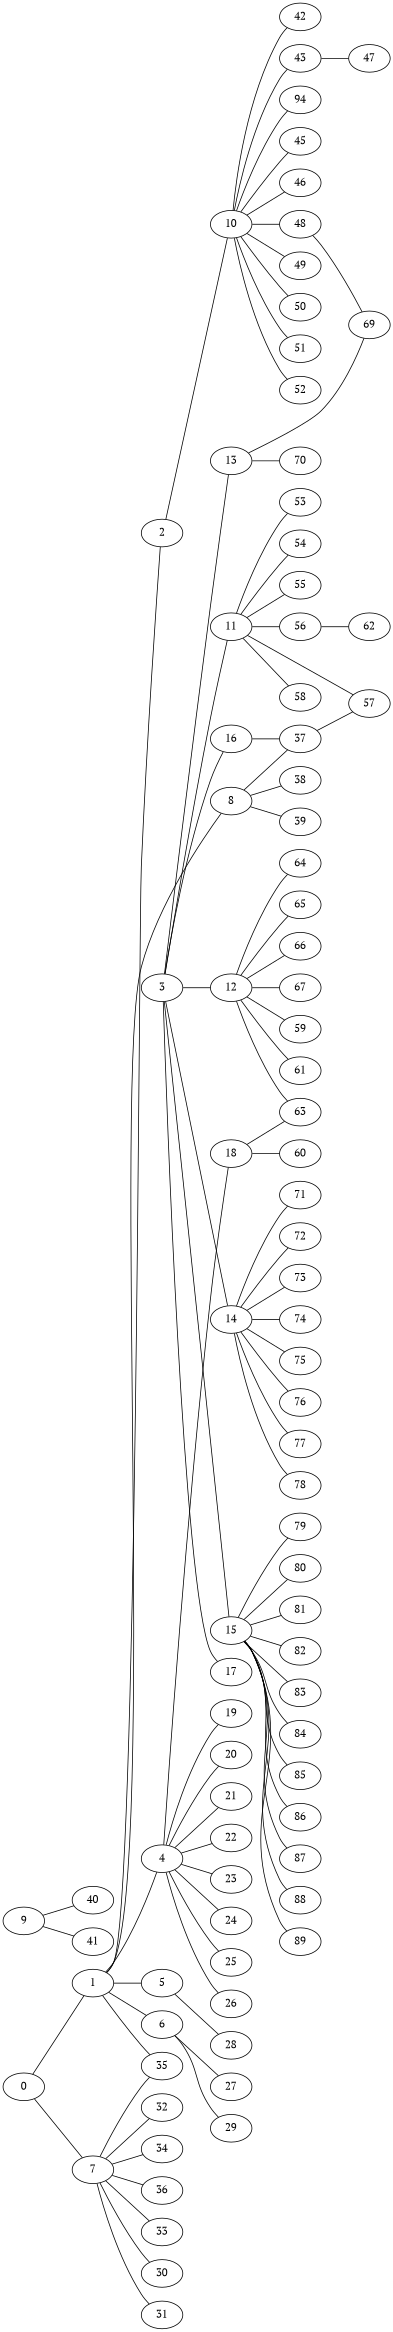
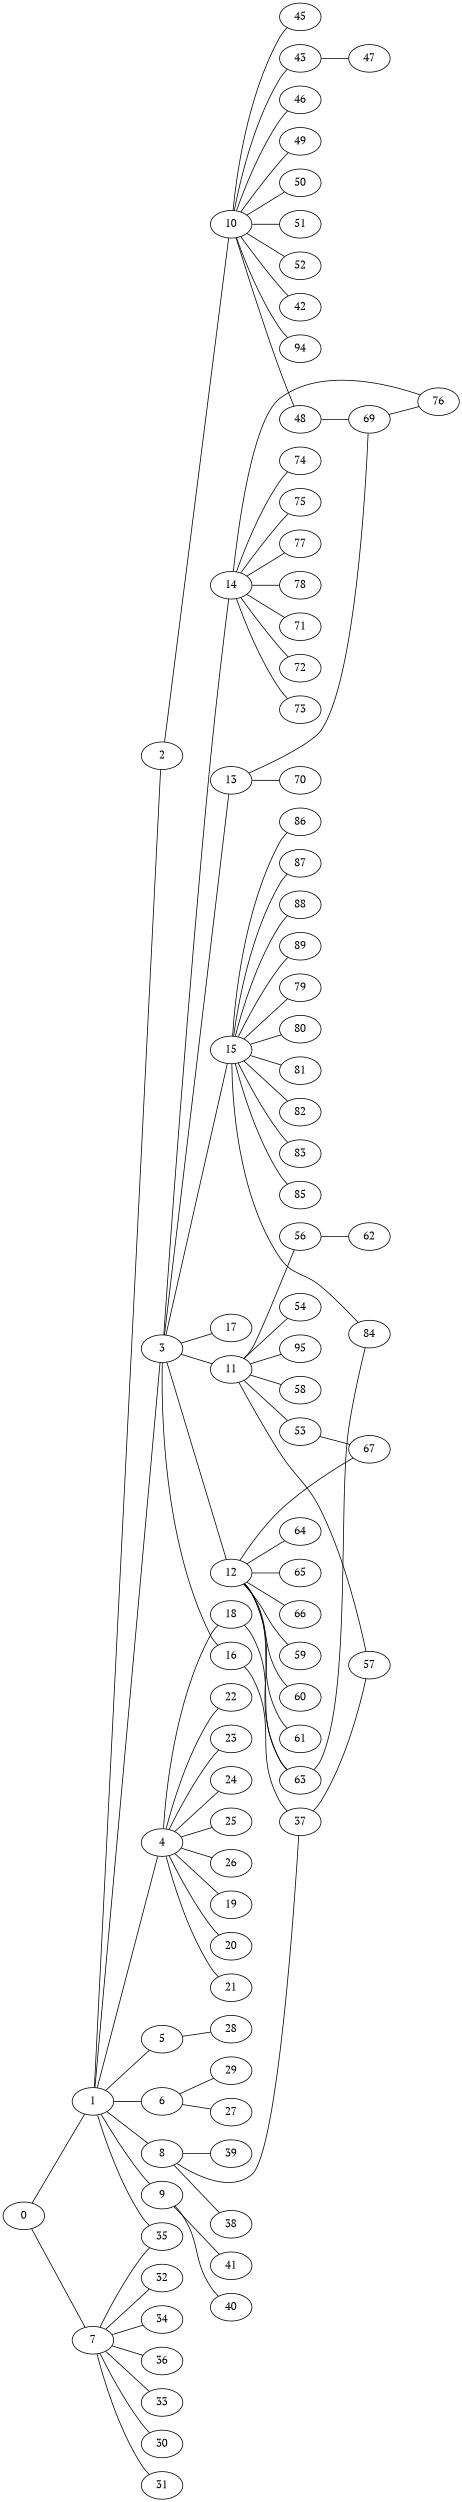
edge "76" -- "69": added
node "55": label "55" -> "95"
edge "18" -- "60": now "12" -- "60"
edge "53" -- "67": added
edge "84" -- "63": added
edge "3" -- "1": added
edge "1" -- "9": added
